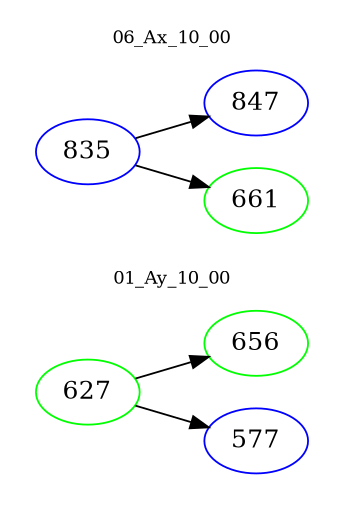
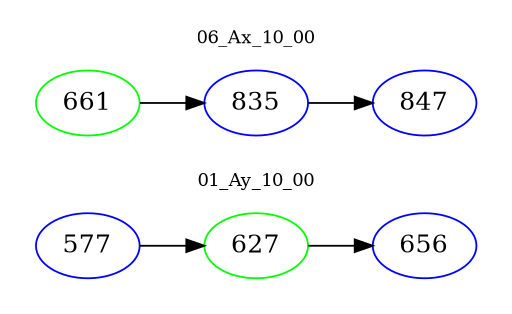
edge "835" -> "661": reversed
node "656": color green -> blue
edge "627" -> "577": reversed
